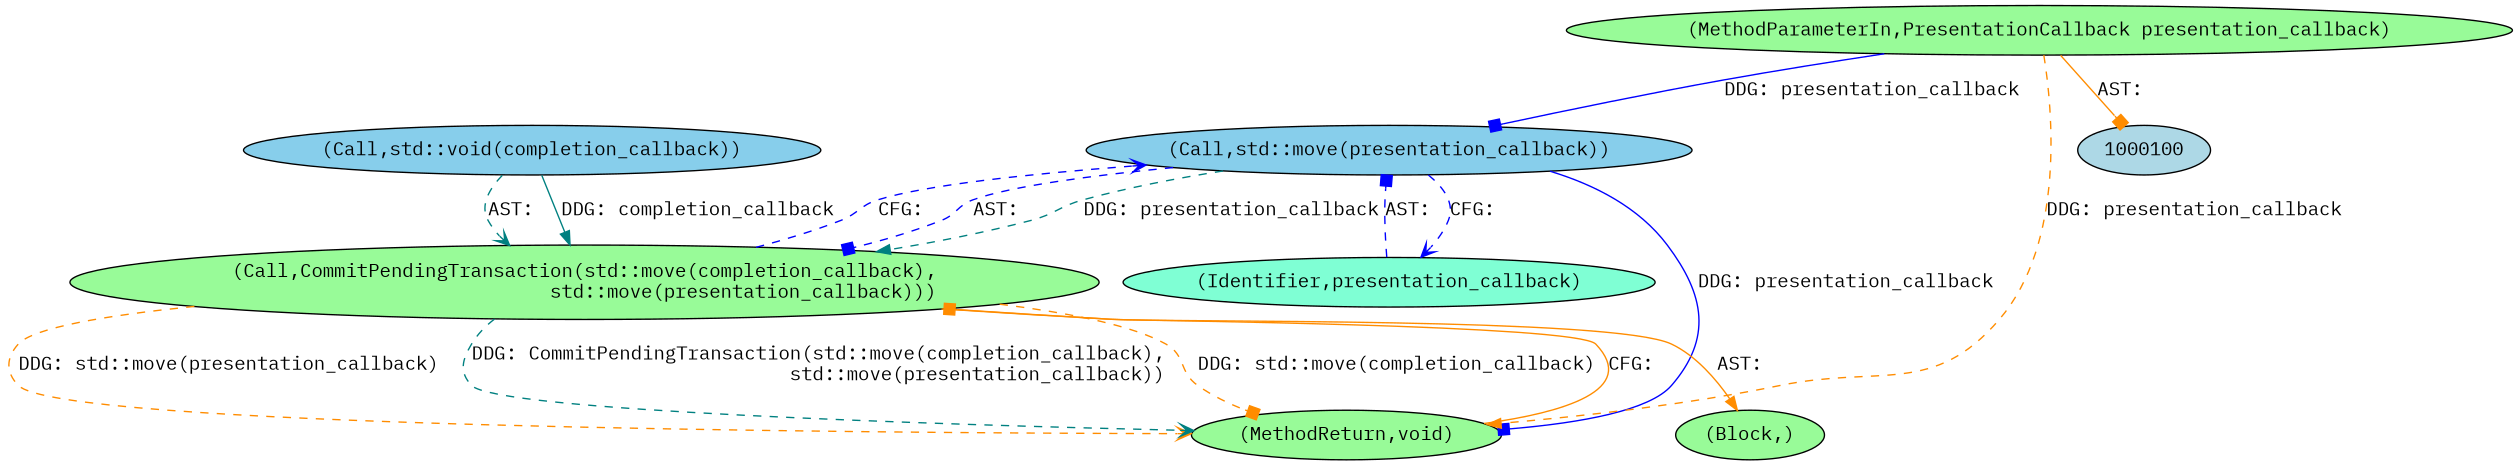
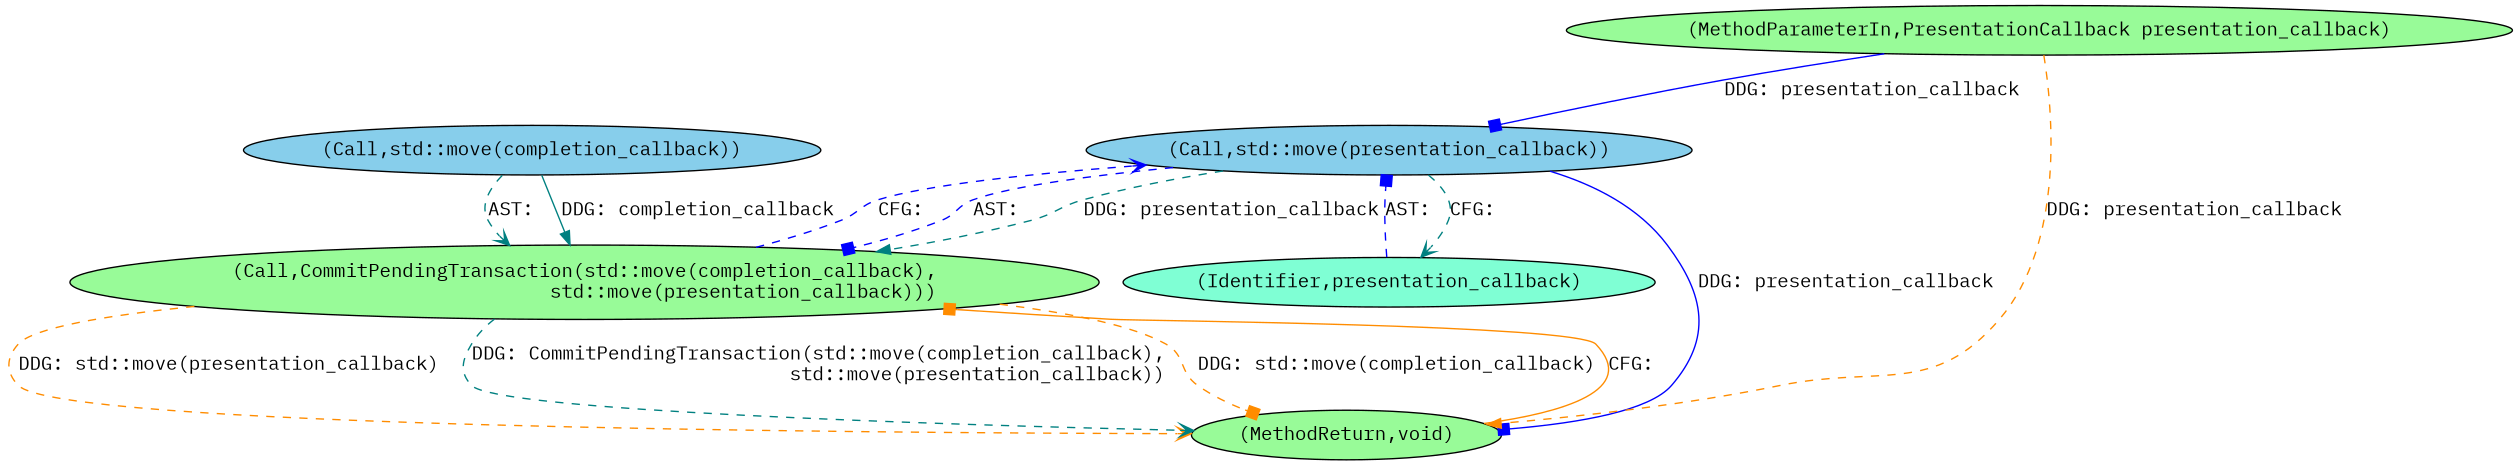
node "(Call,std::void(completion_callback))": label "(Call,std::void(completion_callback))" -> "(Call,std::move(completion_callback))"
node "1000100": removed
edge "(Call,std::move(presentation_callback))" -> "(Identifier,presentation_callback)": color blue -> teal
node "(Block,)": removed
